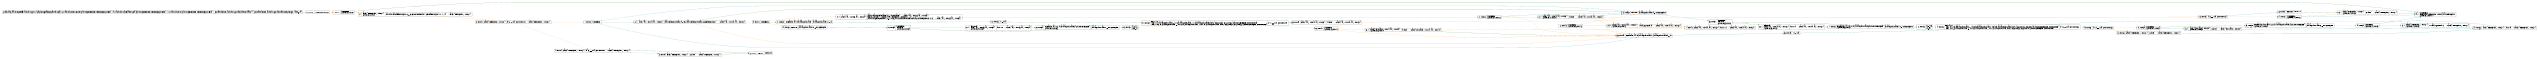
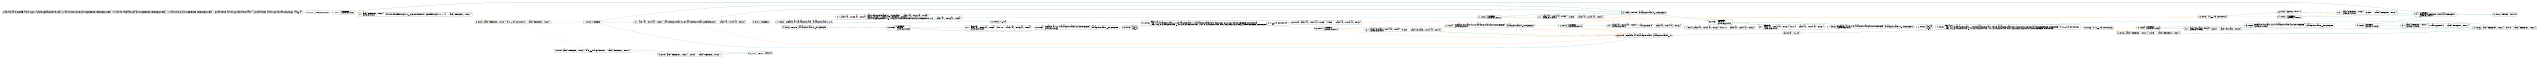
node "48: 0x0067": added
node "27: 0x0044": added
